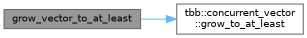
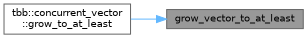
edge "grow_vector_to_at_least" -> "tbb::concurrent_vector ::grow_to_at_least": reversed
